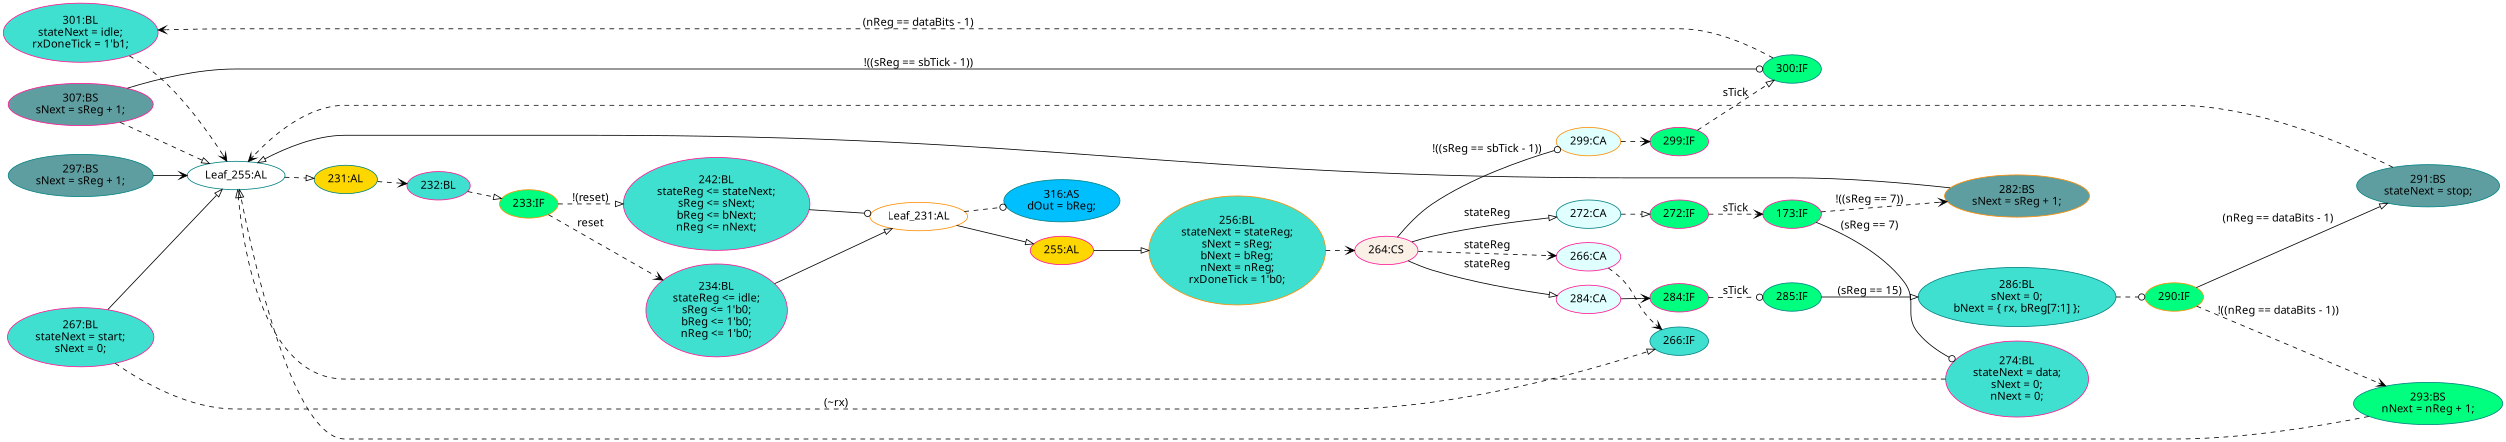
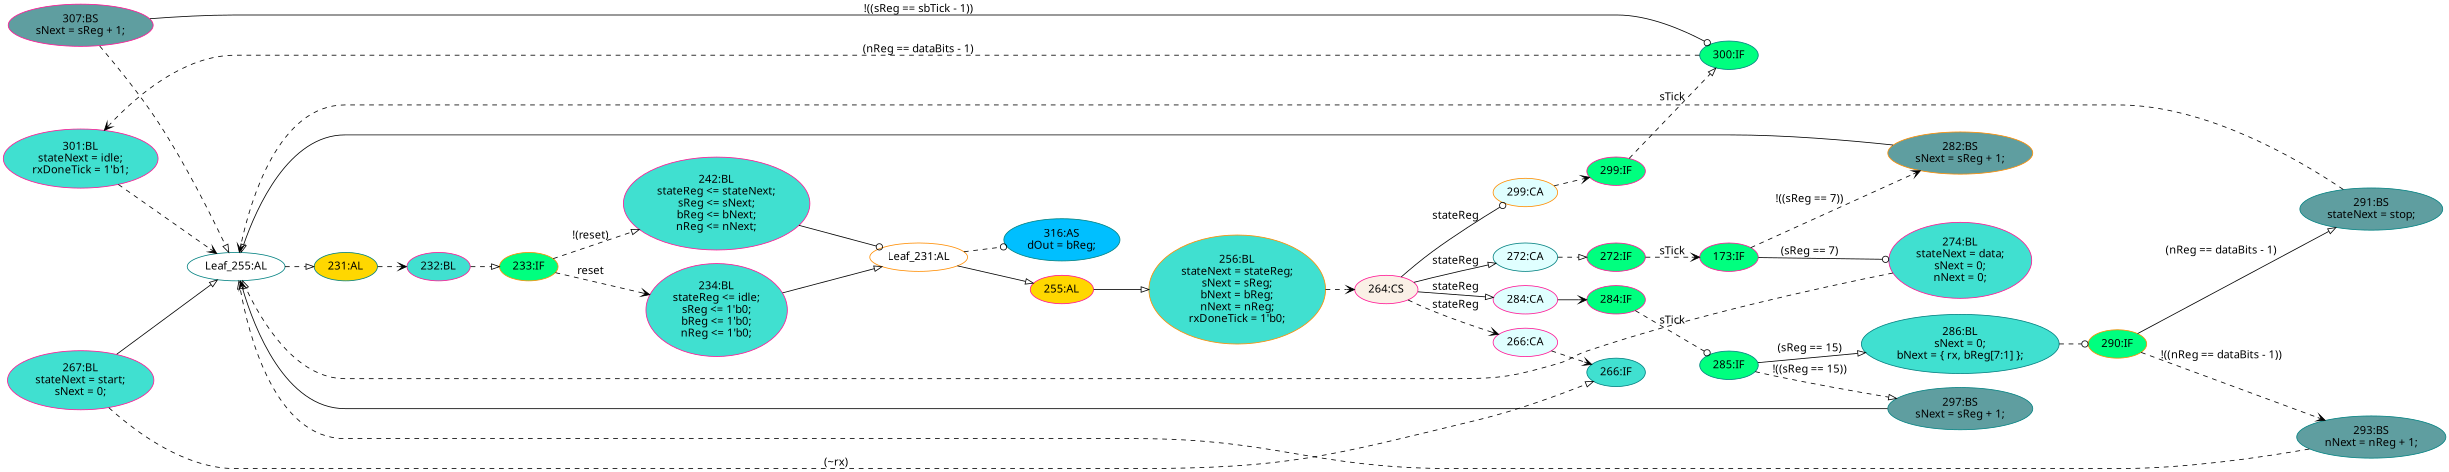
edge "264:CS" -> "299:CA": label "!((sReg == sbTick - 1))" -> "stateReg"
edge "285:IF" -> "297:BS sNext = sReg + 1;": added, label "!((sReg == 15))"
node "293:BS nNext = nReg + 1;": fillcolor springgreen -> cadetblue
